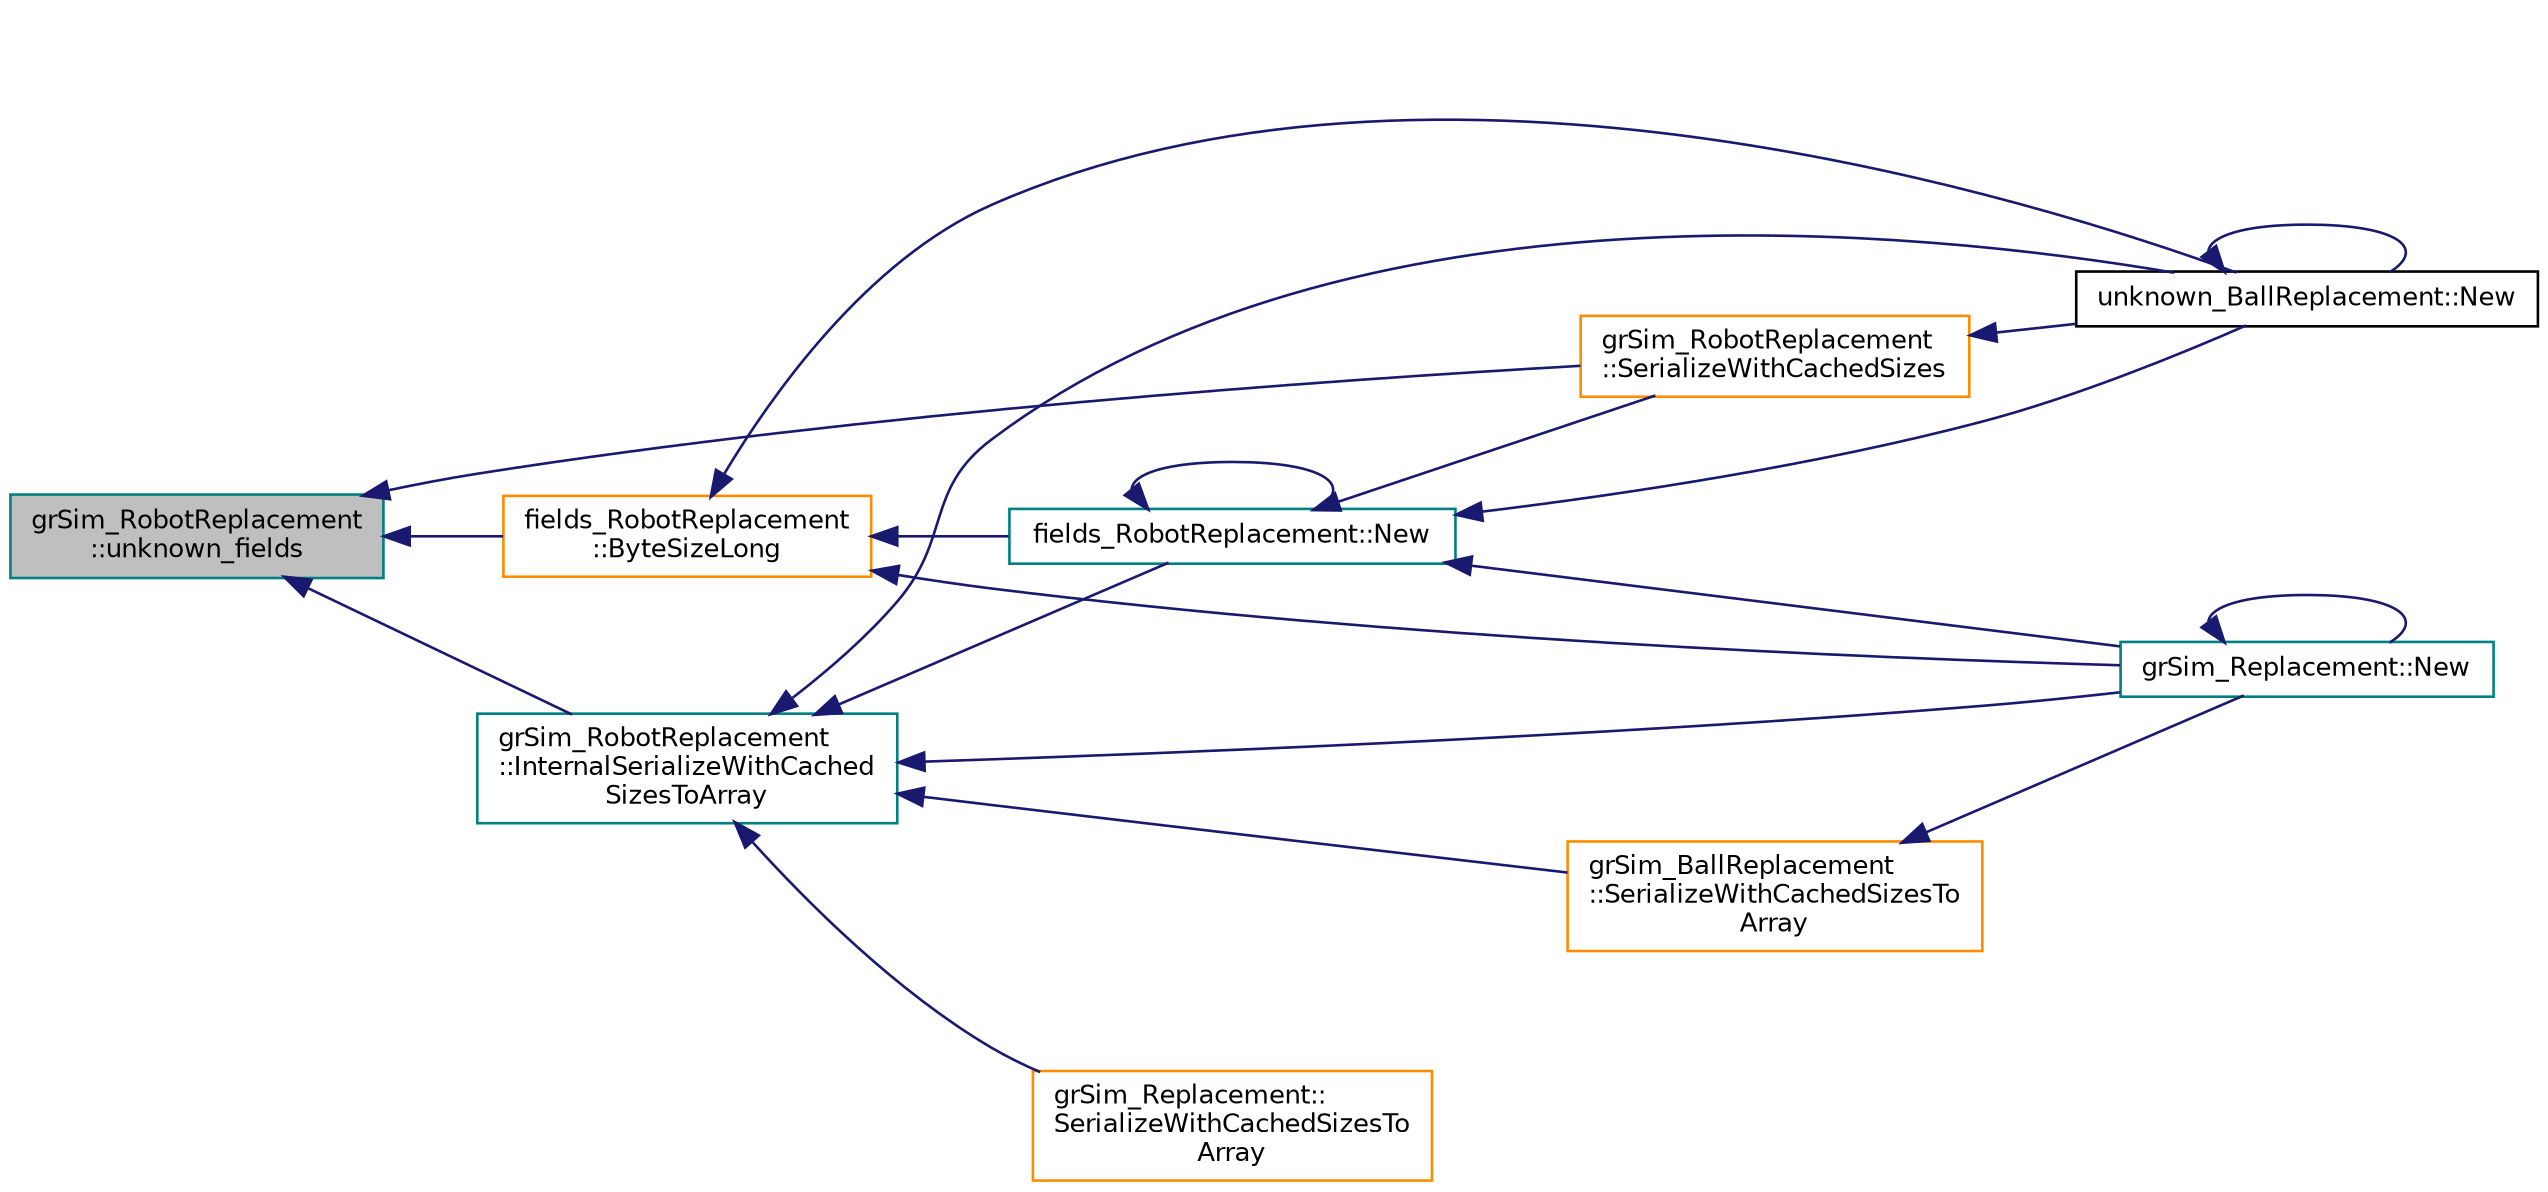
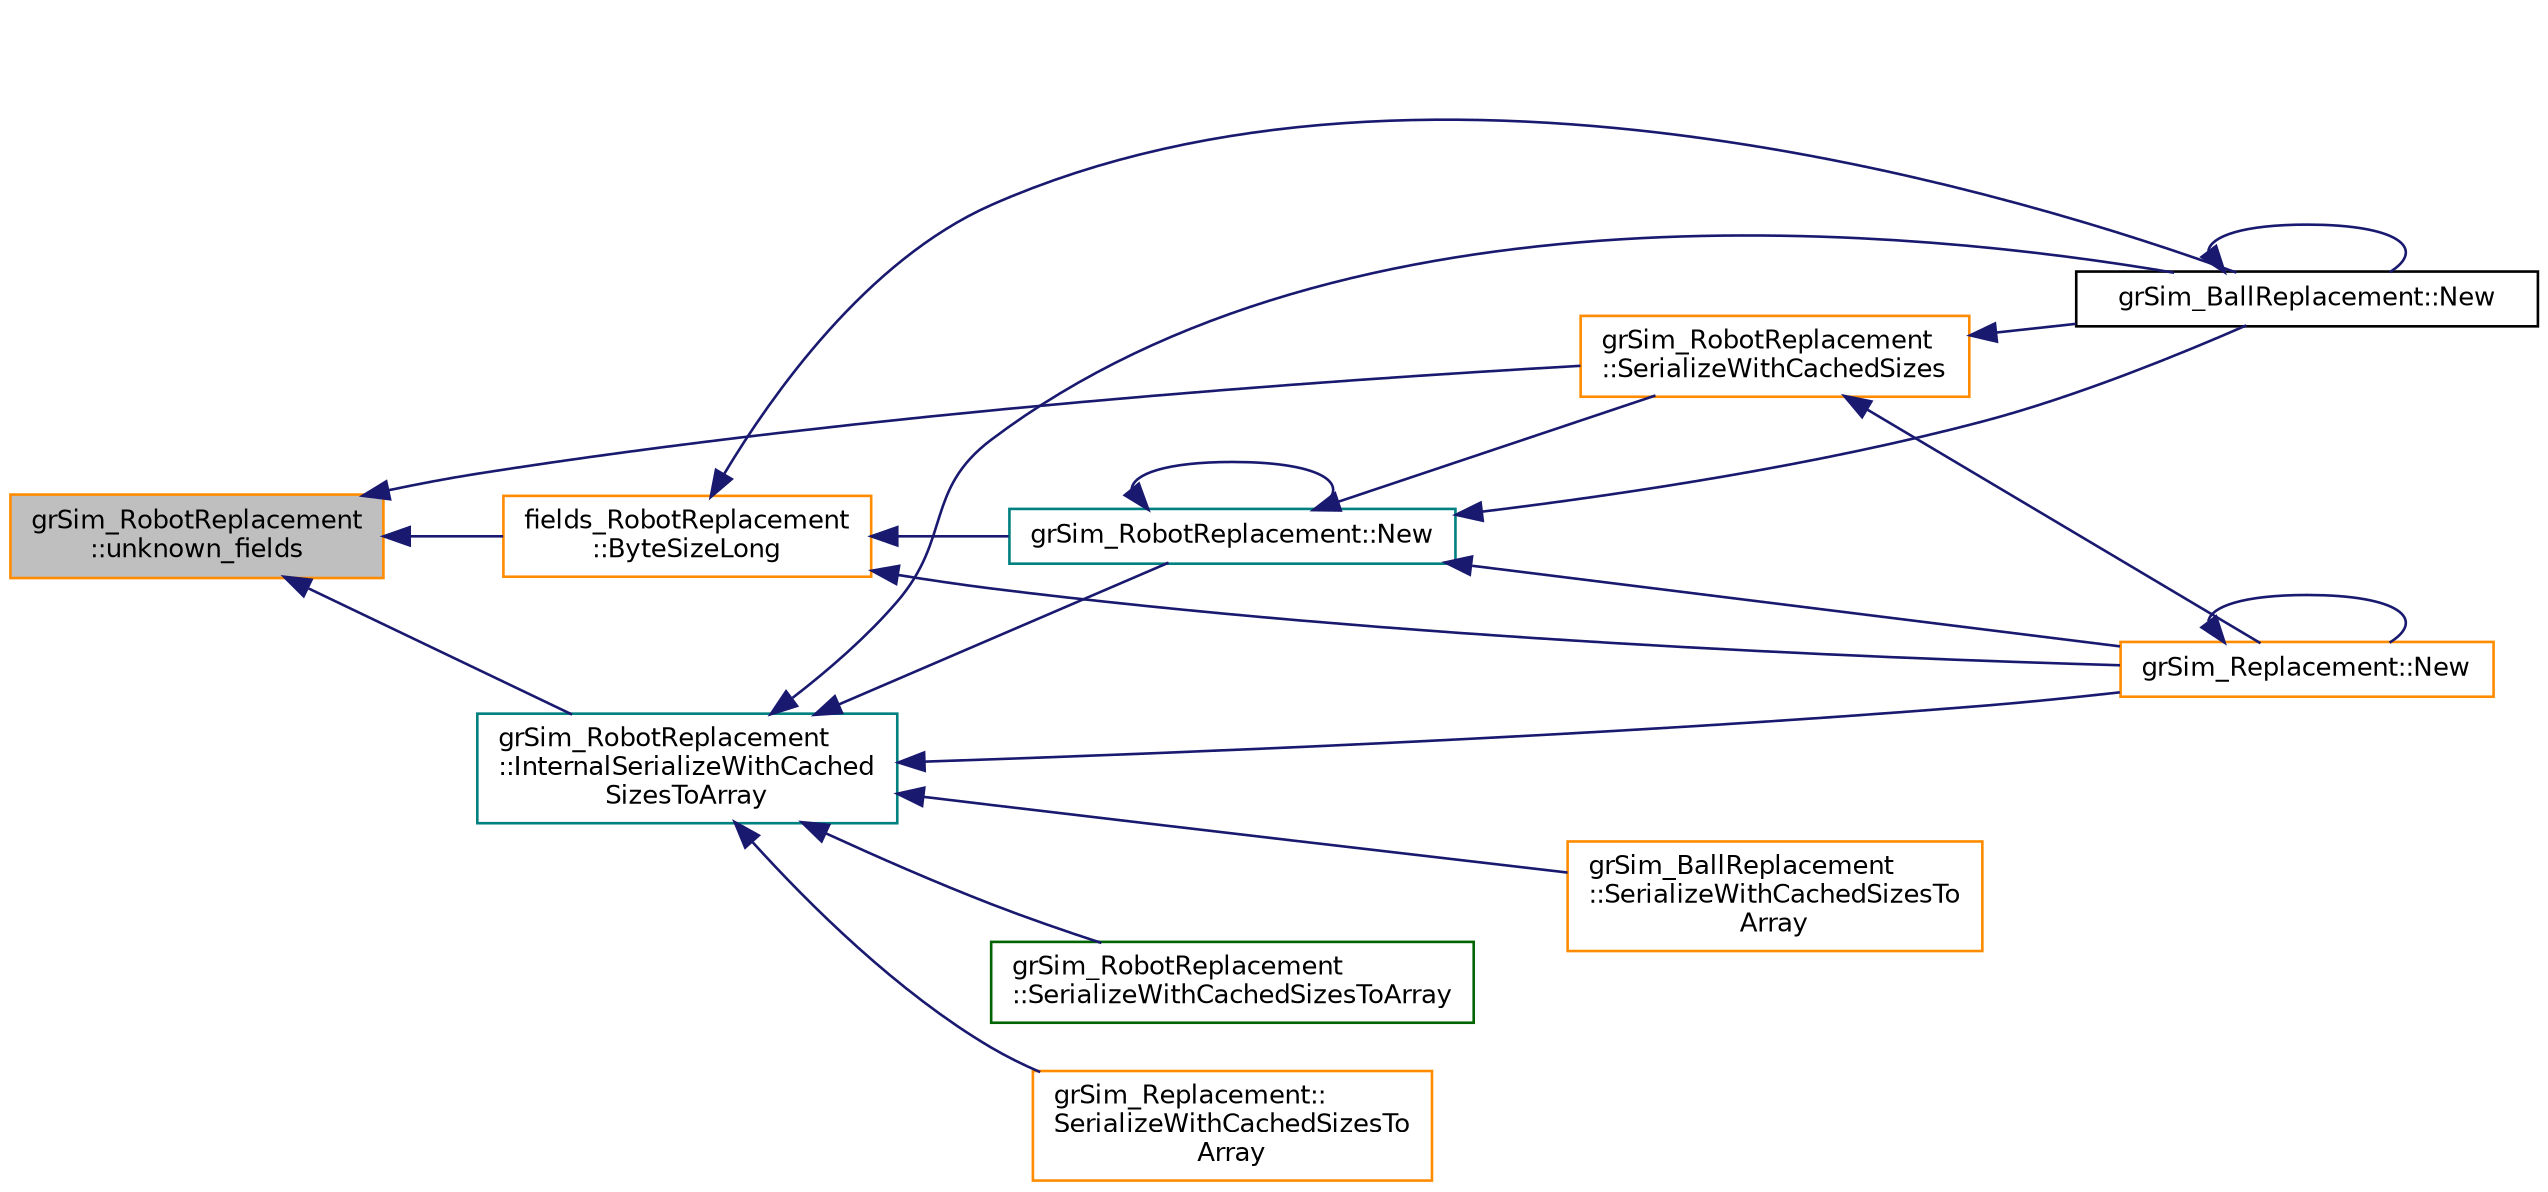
node "unknown_BallReplacement::New": label "unknown_BallReplacement::New" -> "grSim_BallReplacement::New"
node "grSim_RobotReplacement ::unknown_fields": color teal -> darkorange
node "fields_RobotReplacement::New": label "fields_RobotReplacement::New" -> "grSim_RobotReplacement::New"
node "grSim_Replacement::New": color teal -> darkorange
edge "grSim_Replacement::New" -> "grSim_BallReplacement ::SerializeWithCachedSizesTo Array": now "grSim_Replacement::New" -> "grSim_RobotReplacement ::SerializeWithCachedSizes"
node "grSim_RobotReplacement ::SerializeWithCachedSizesToArray": added
